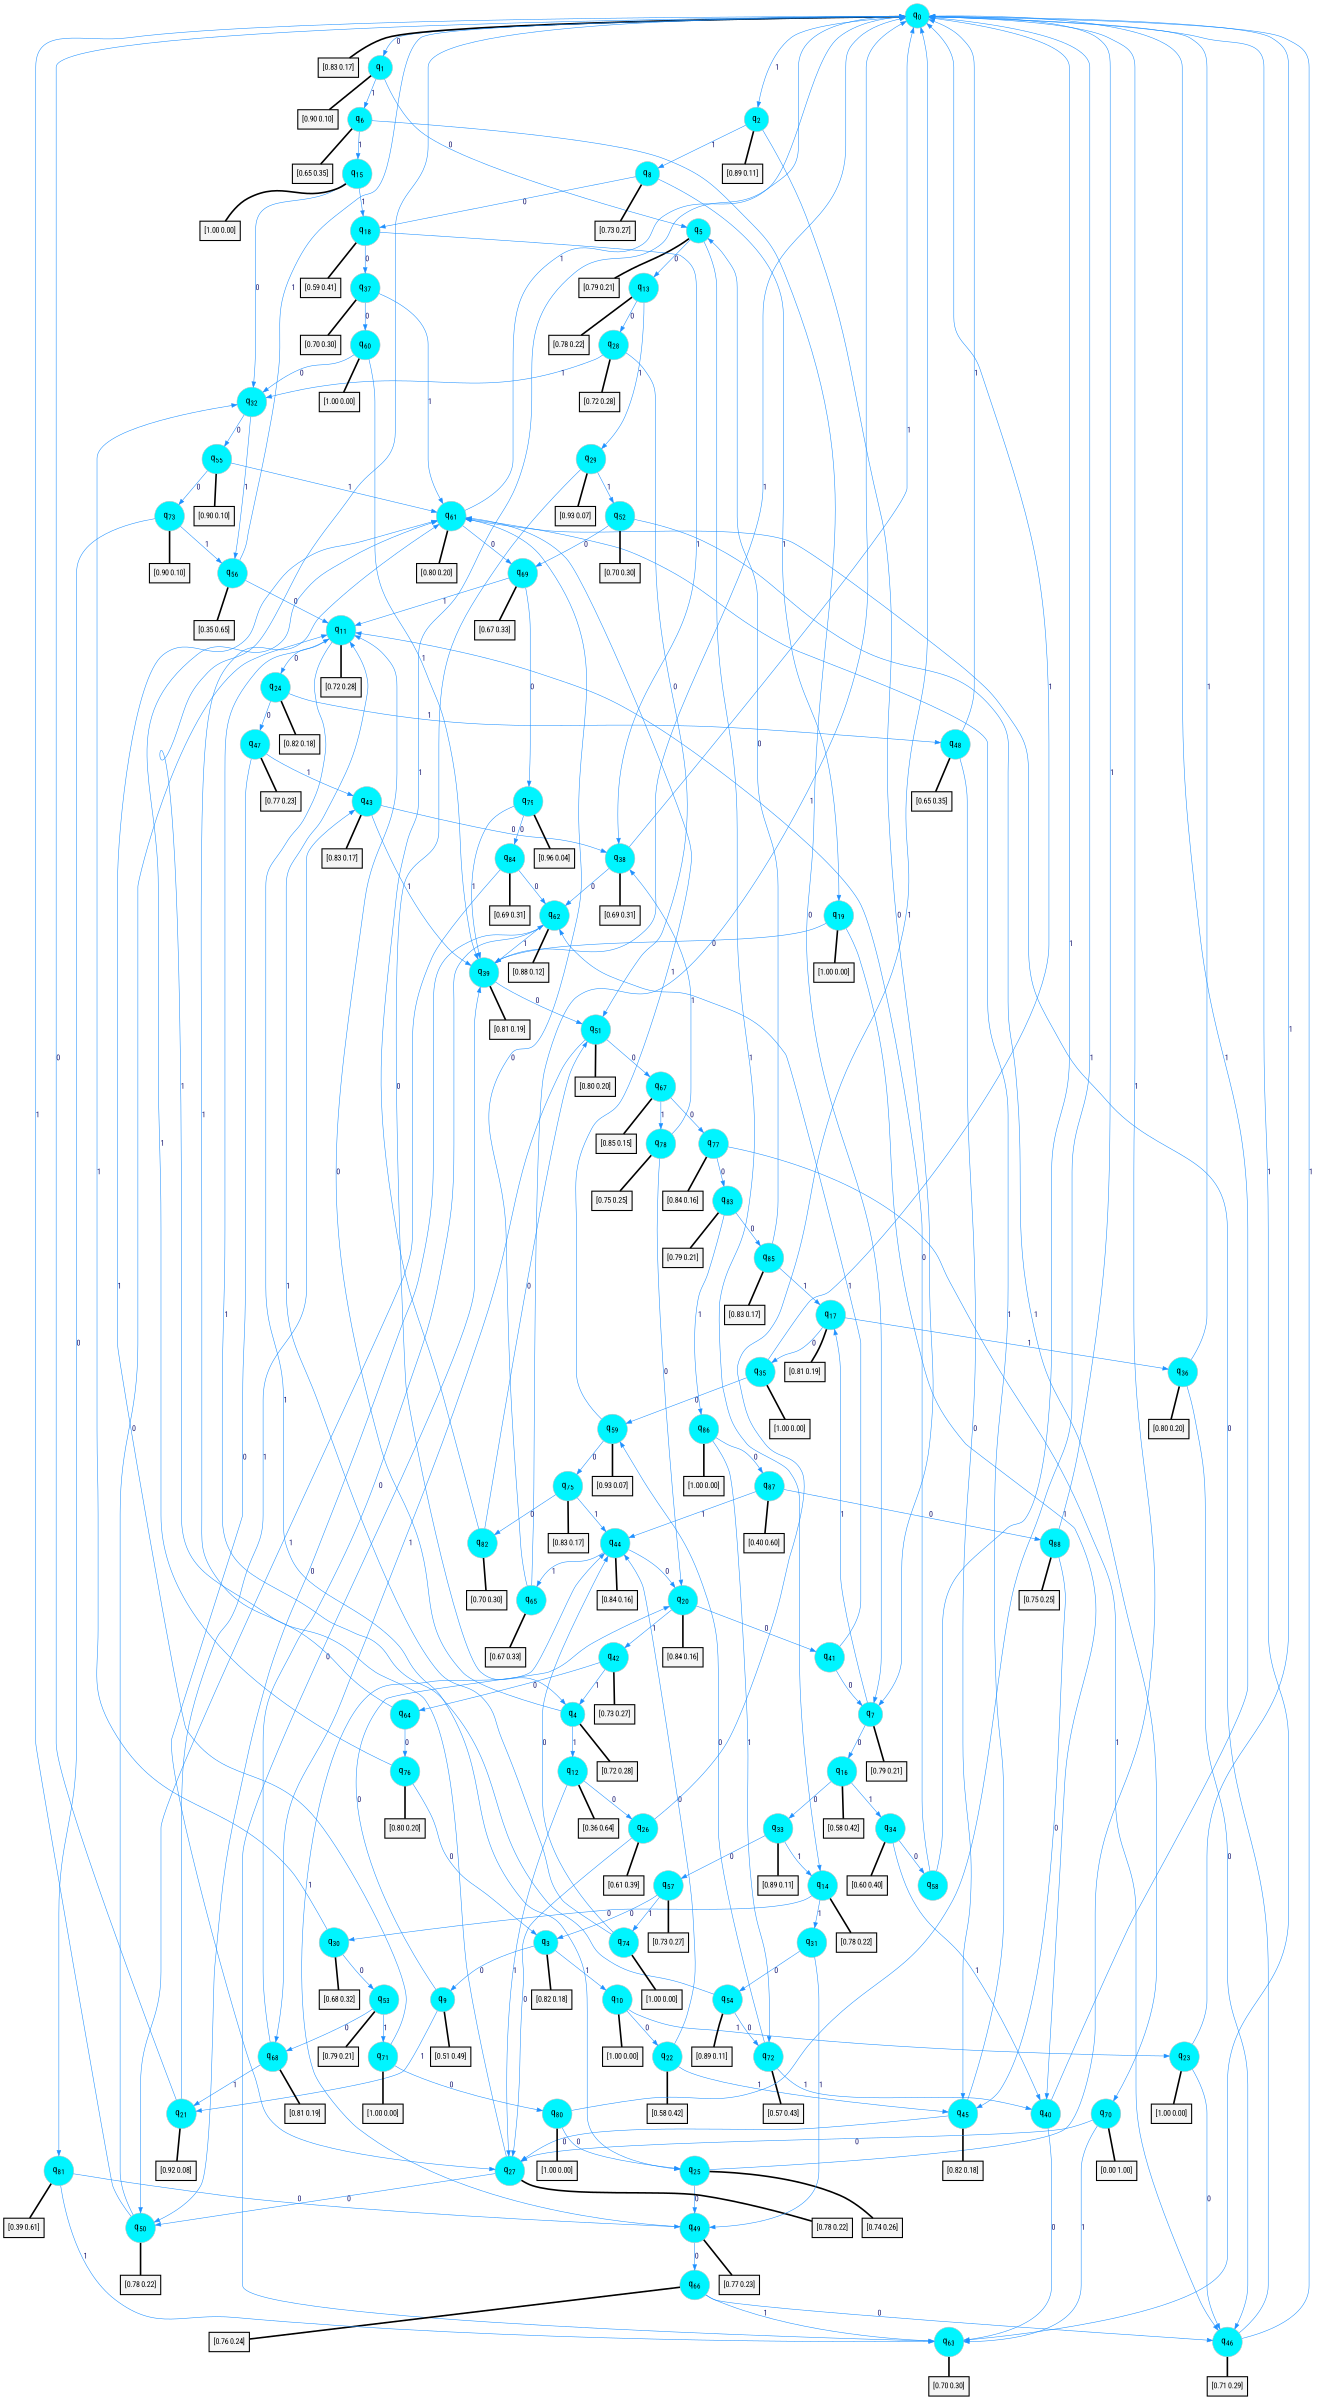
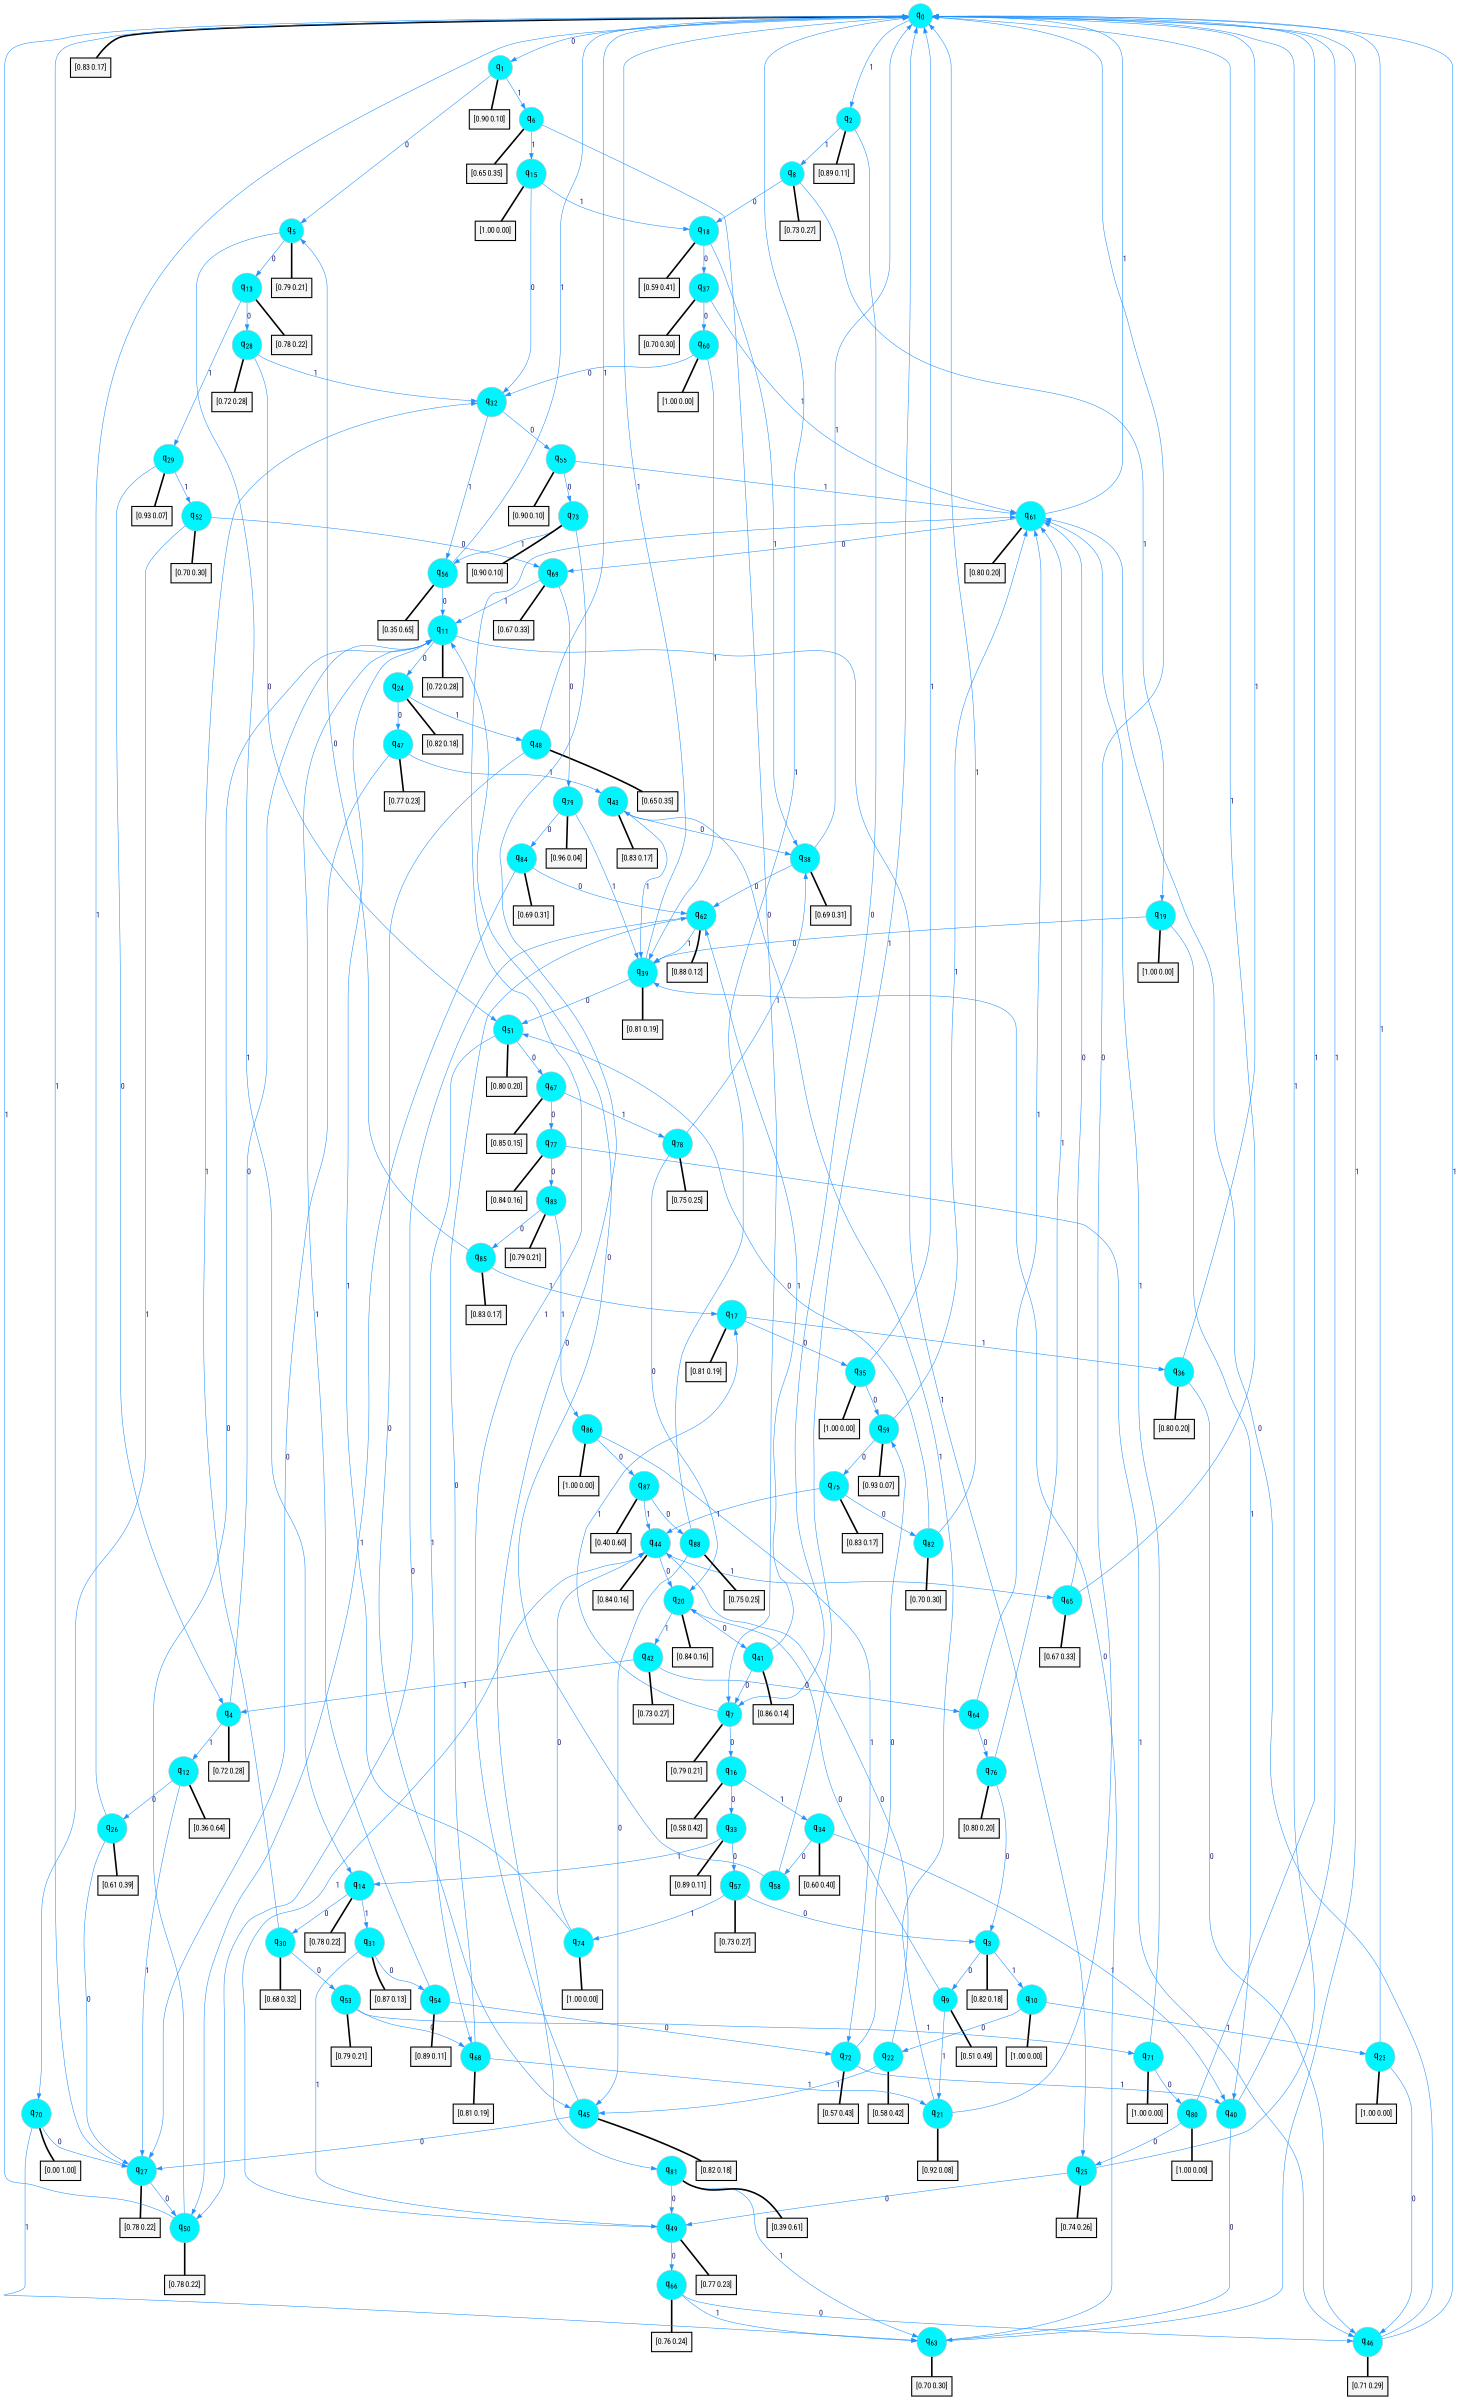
node "[0.86 0.14]": added
node "[0.87 0.13]": added
